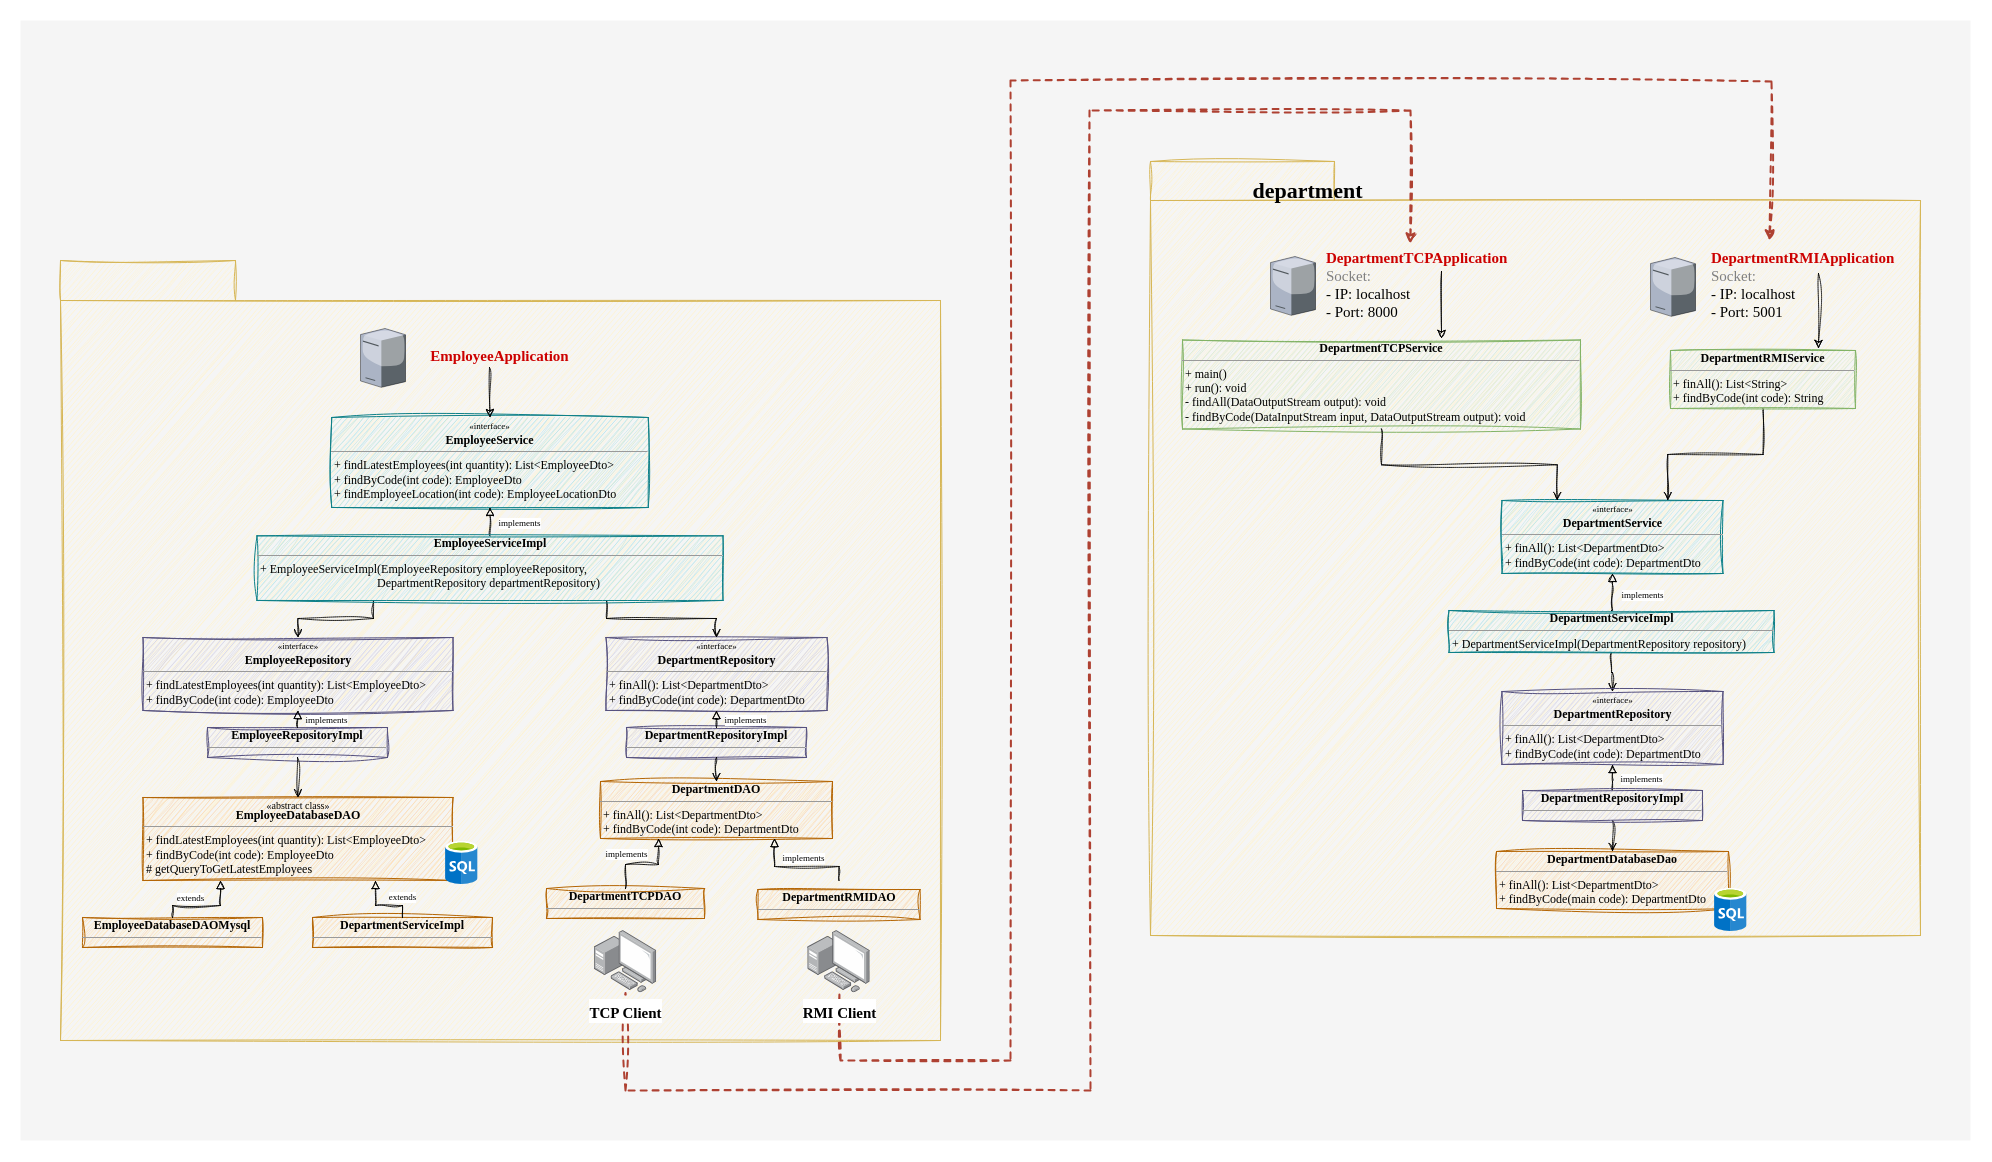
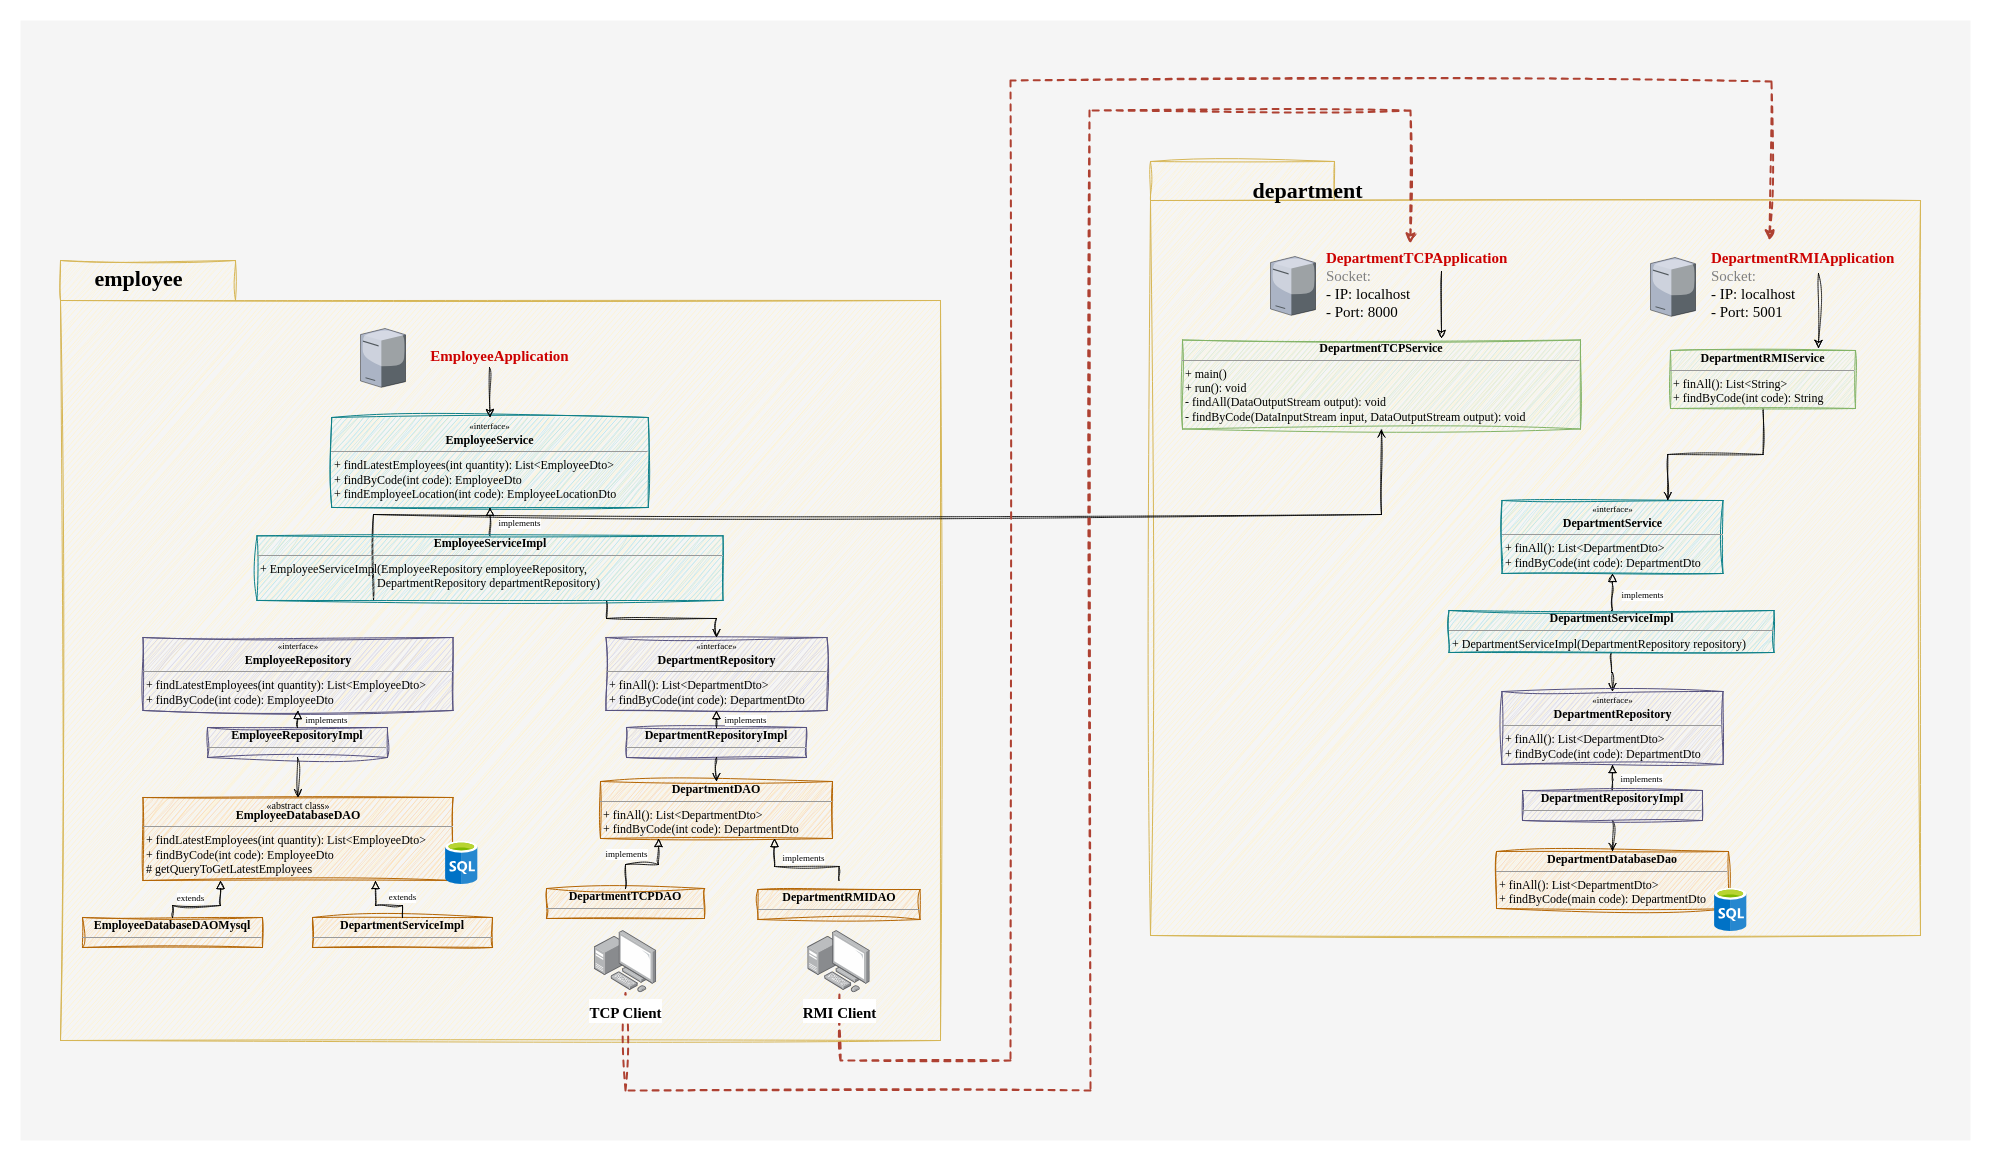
node "employee": added
edge "DepartmentTCPService + main() + run(): void - findAll(DataOutputStream output): void - findByCode(DataInputStream input, DataOutputStream output): void" -> "«interface» DepartmentService + finAll(): List<DepartmentDto> + findByCode(int code): DepartmentDto": removed
edge "EmployeeServiceImpl + EmployeeServiceImpl(EmployeeRepository employeeRepository, DepartmentRepository departmentRepository)" -> "«interface» EmployeeRepository + findLatestEmployees(int quantity): List<EmployeeDto> + findByCode(int code): EmployeeDto": now "EmployeeServiceImpl + EmployeeServiceImpl(EmployeeRepository employeeRepository, DepartmentRepository departmentRepository)" -> "DepartmentTCPService + main() + run(): void - findAll(DataOutputStream output): void - findByCode(DataInputStream input, DataOutputStream output): void"
